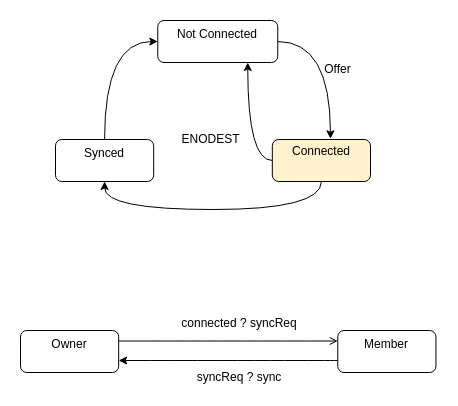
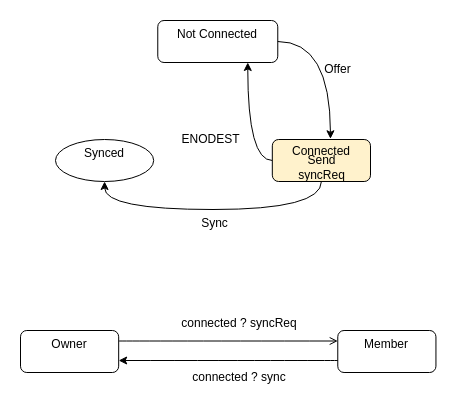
edge "Synced" -> "Not Connected": removed
node "Synced": shape rounded rectangle -> ellipse
node "Send syncReq": added
node "Sync": added
node "syncReq ? sync": label "syncReq ? sync" -> "connected ? sync"
